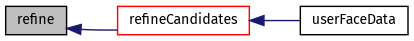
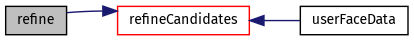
edge "refineCandidates" -> "refine": reversed
